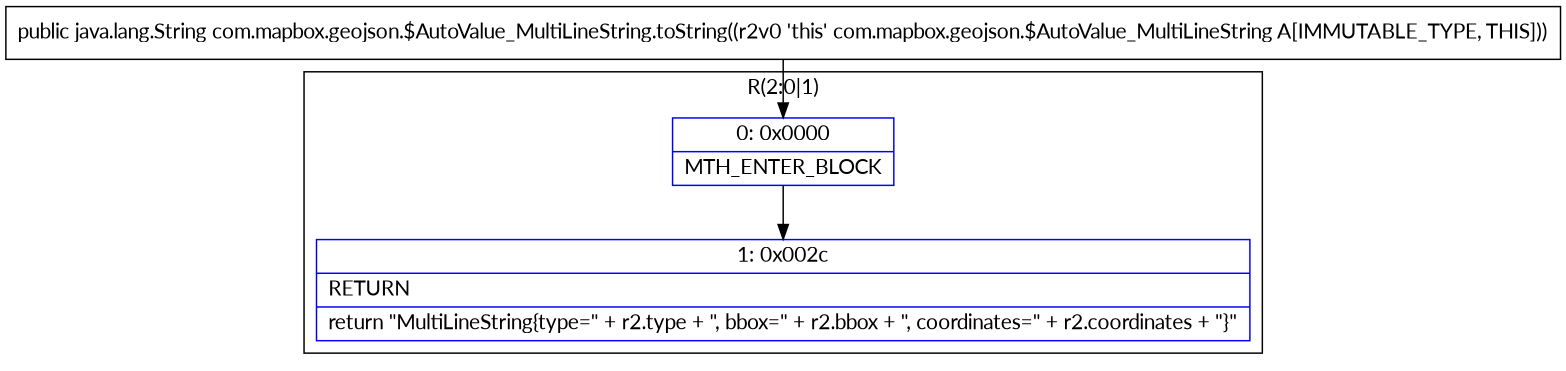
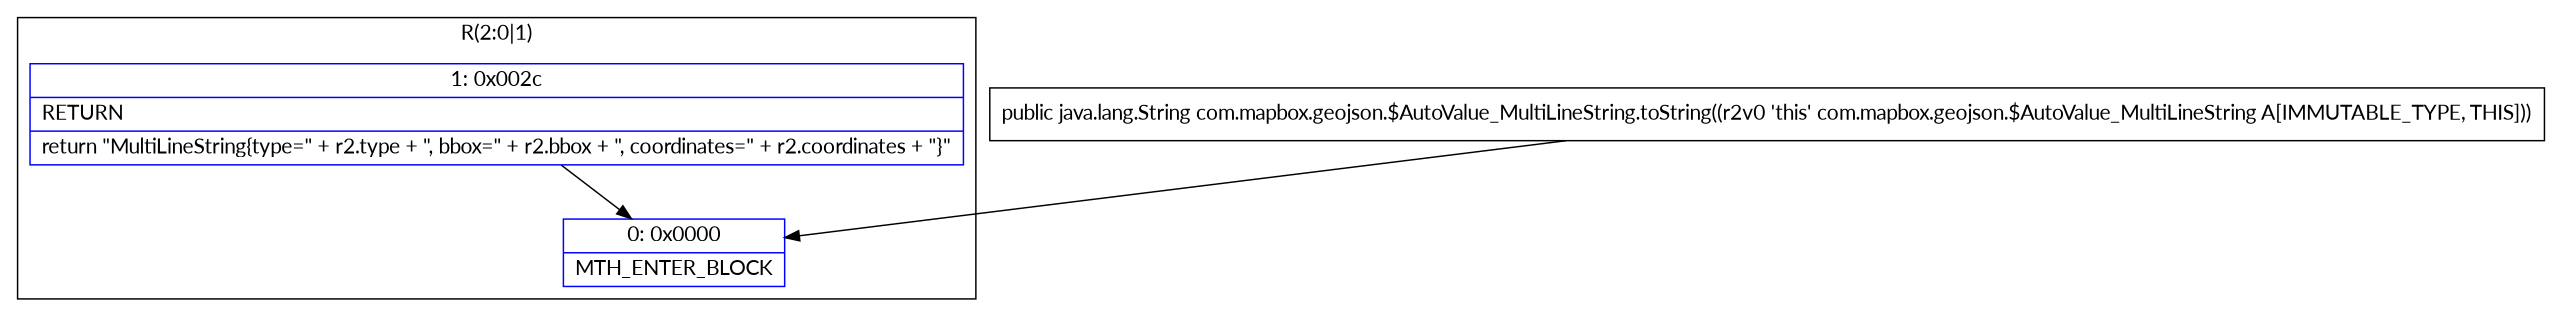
edge "0: 0x0000" -> "1: 0x002c": reversed
